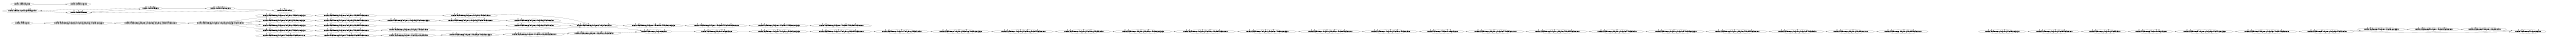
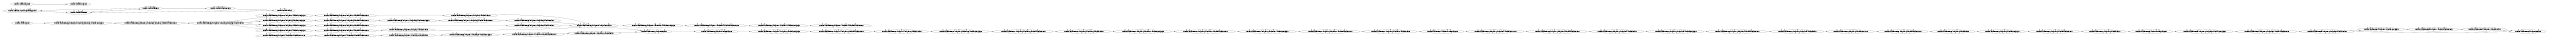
node "root_a_0/backbone_c_8/body_a_15/block_f/relu_0": added
